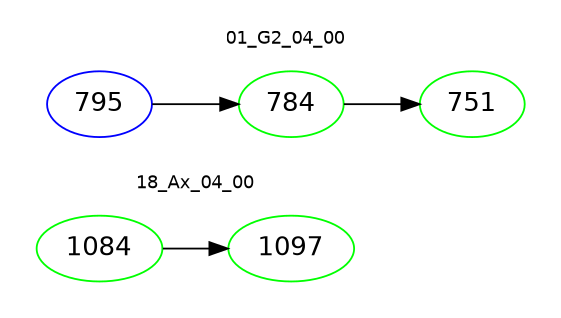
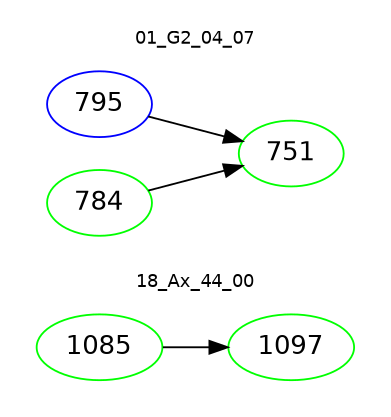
cluster "01_G2_04_00": label "01_G2_04_00" -> "01_G2_04_07"
edge "795" -> "784": now "795" -> "751"
cluster "18_Ax_04_00": label "18_Ax_04_00" -> "18_Ax_44_00"
node "1084": label "1084" -> "1085"
